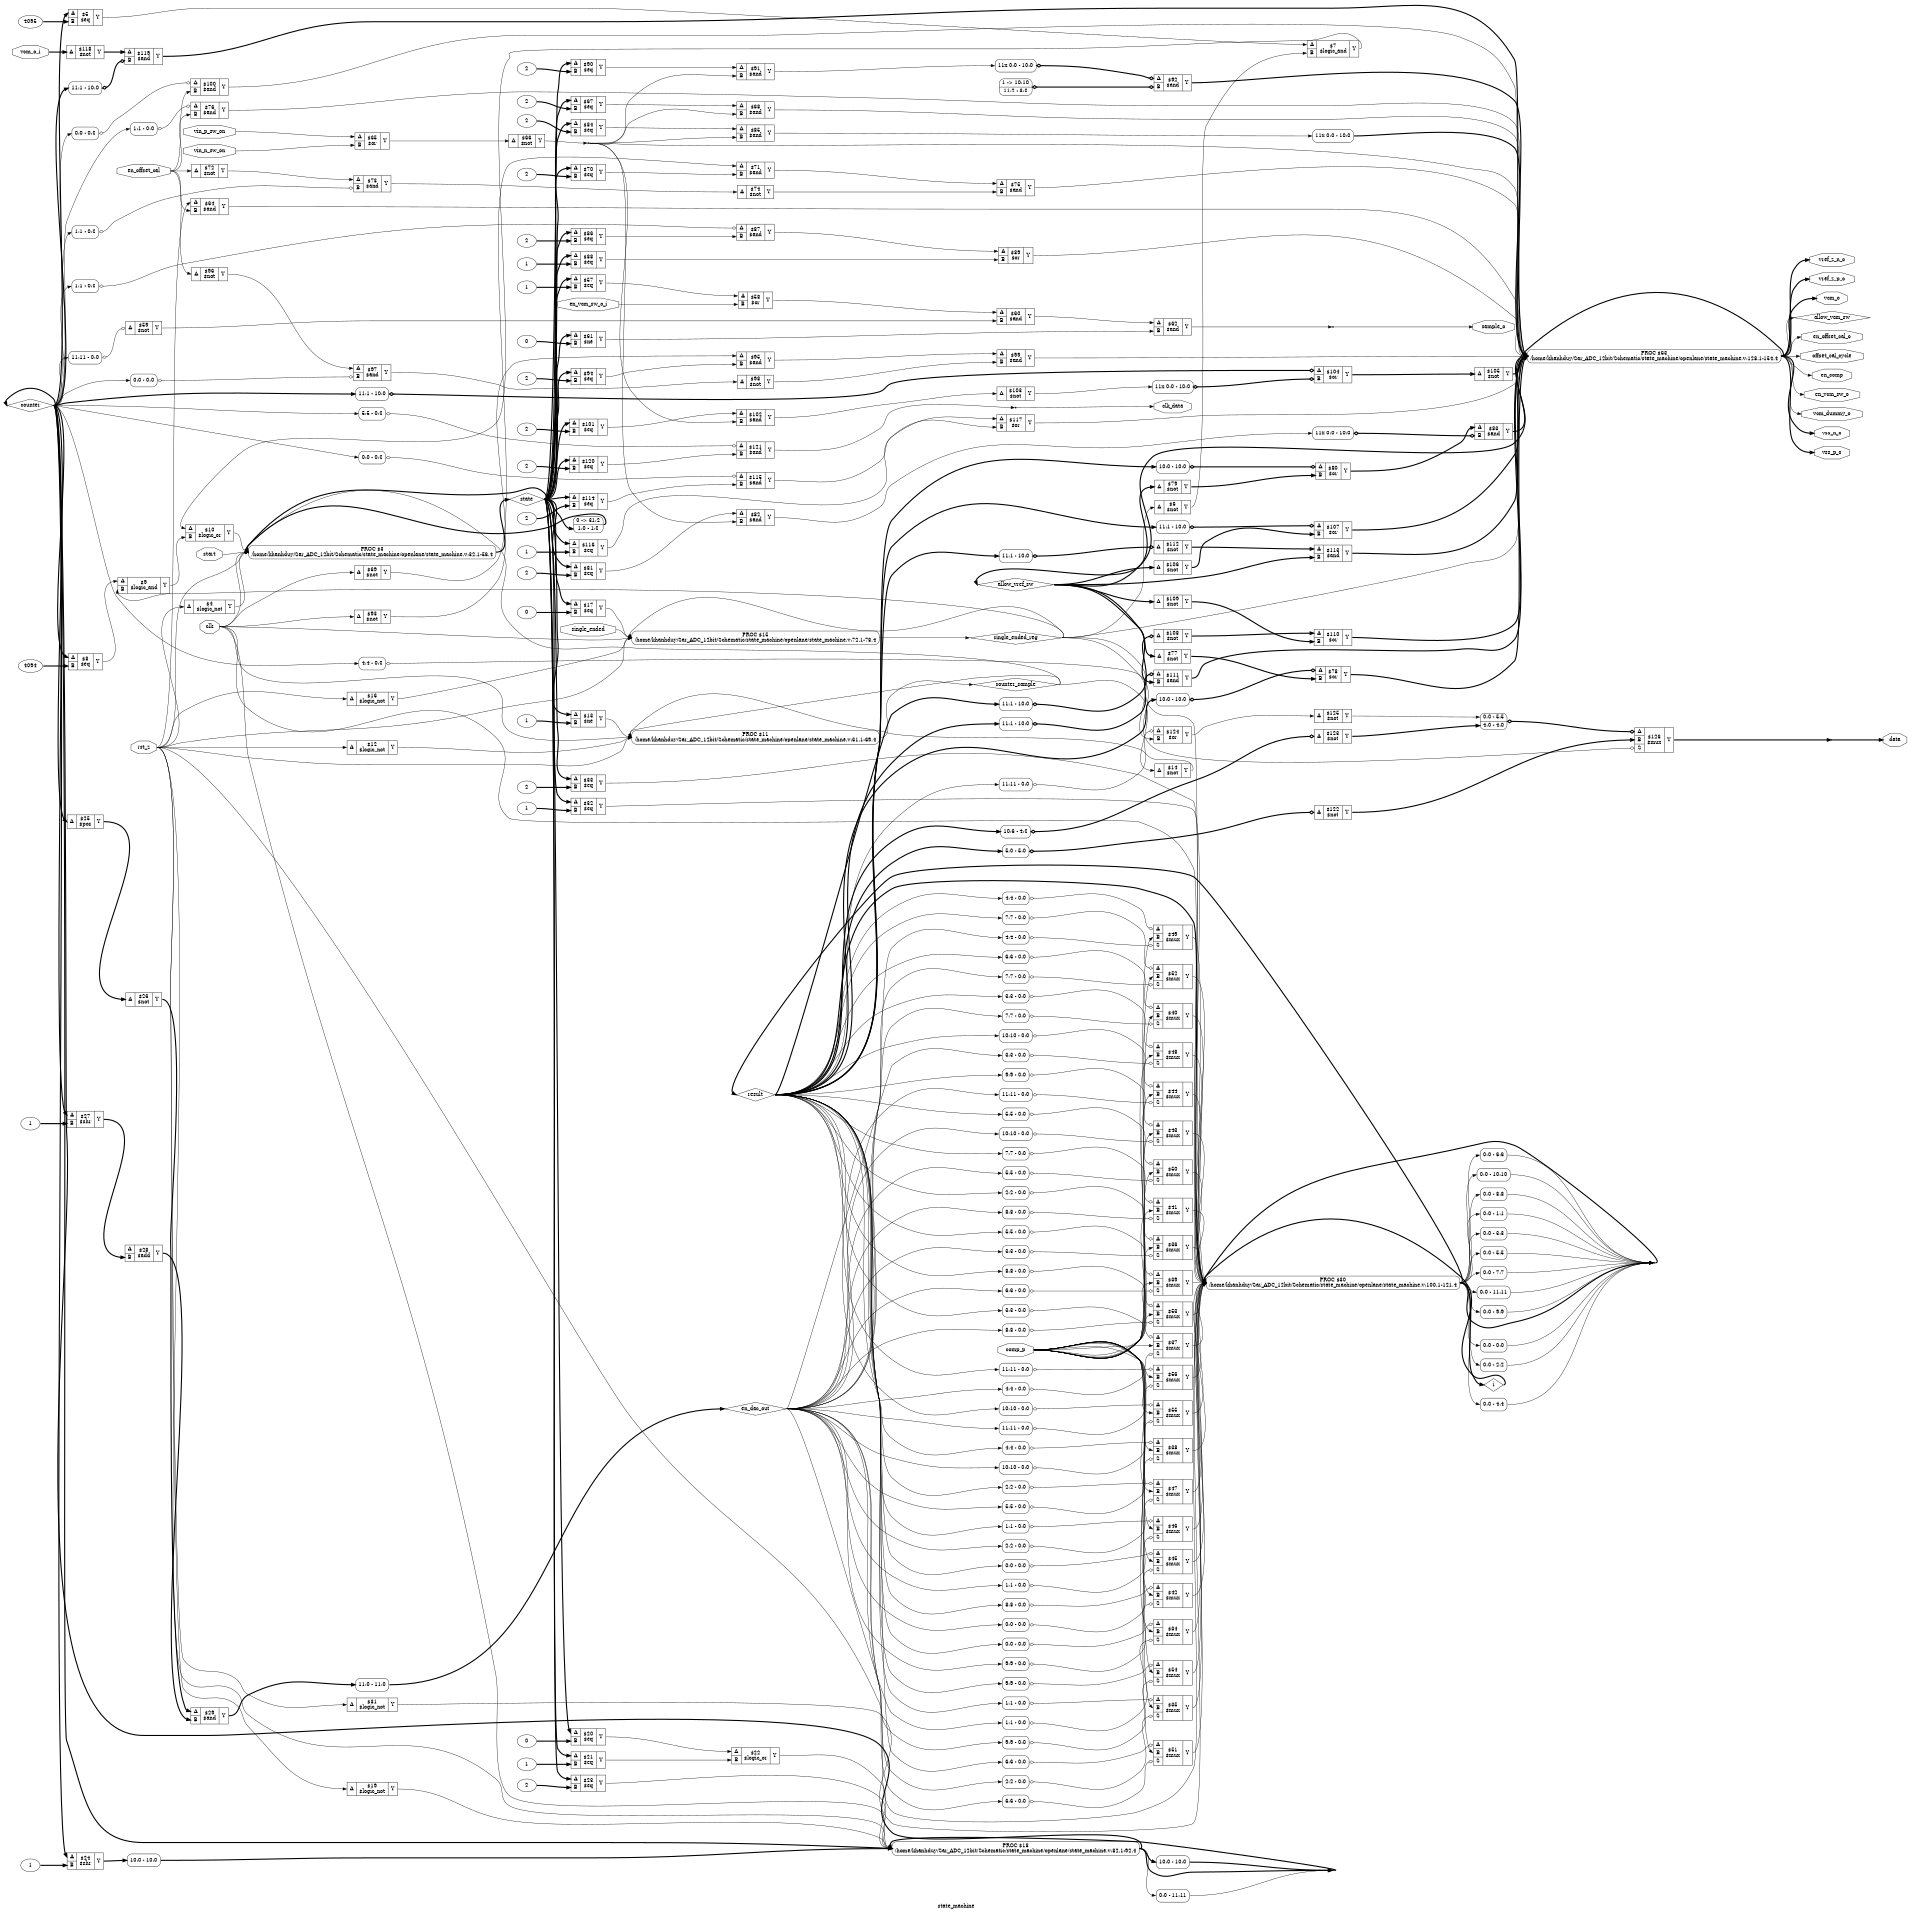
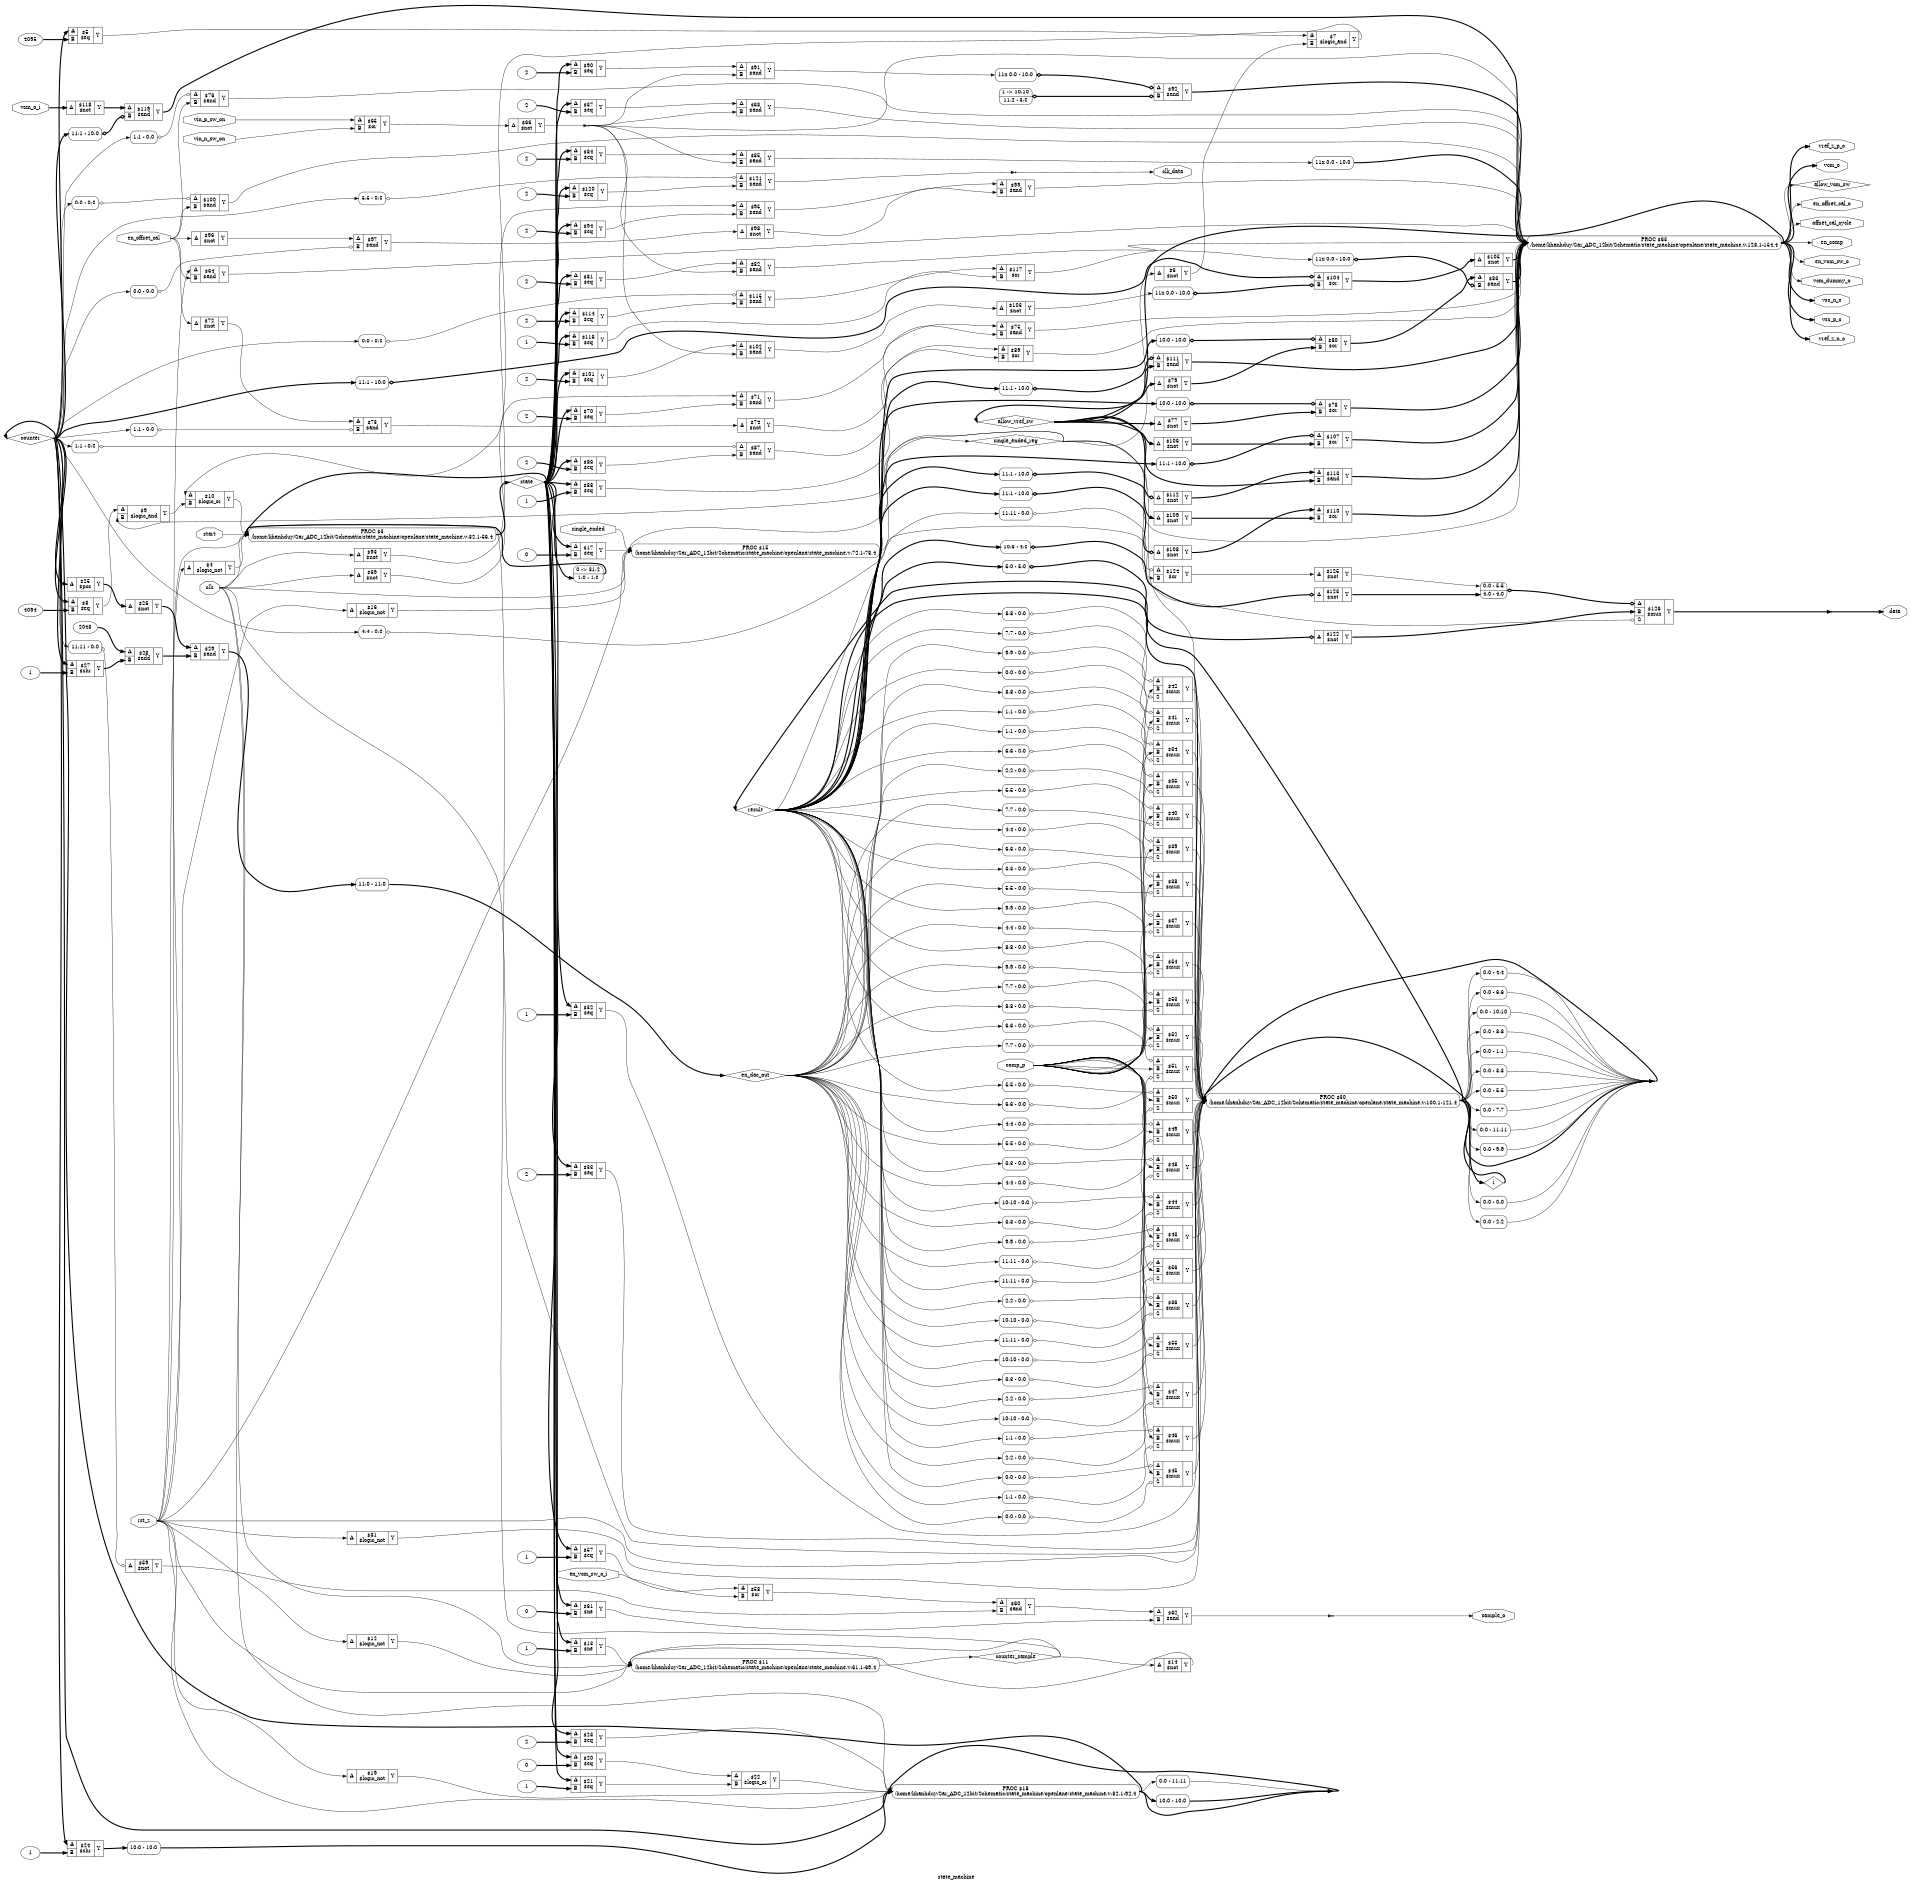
node "2048": added
